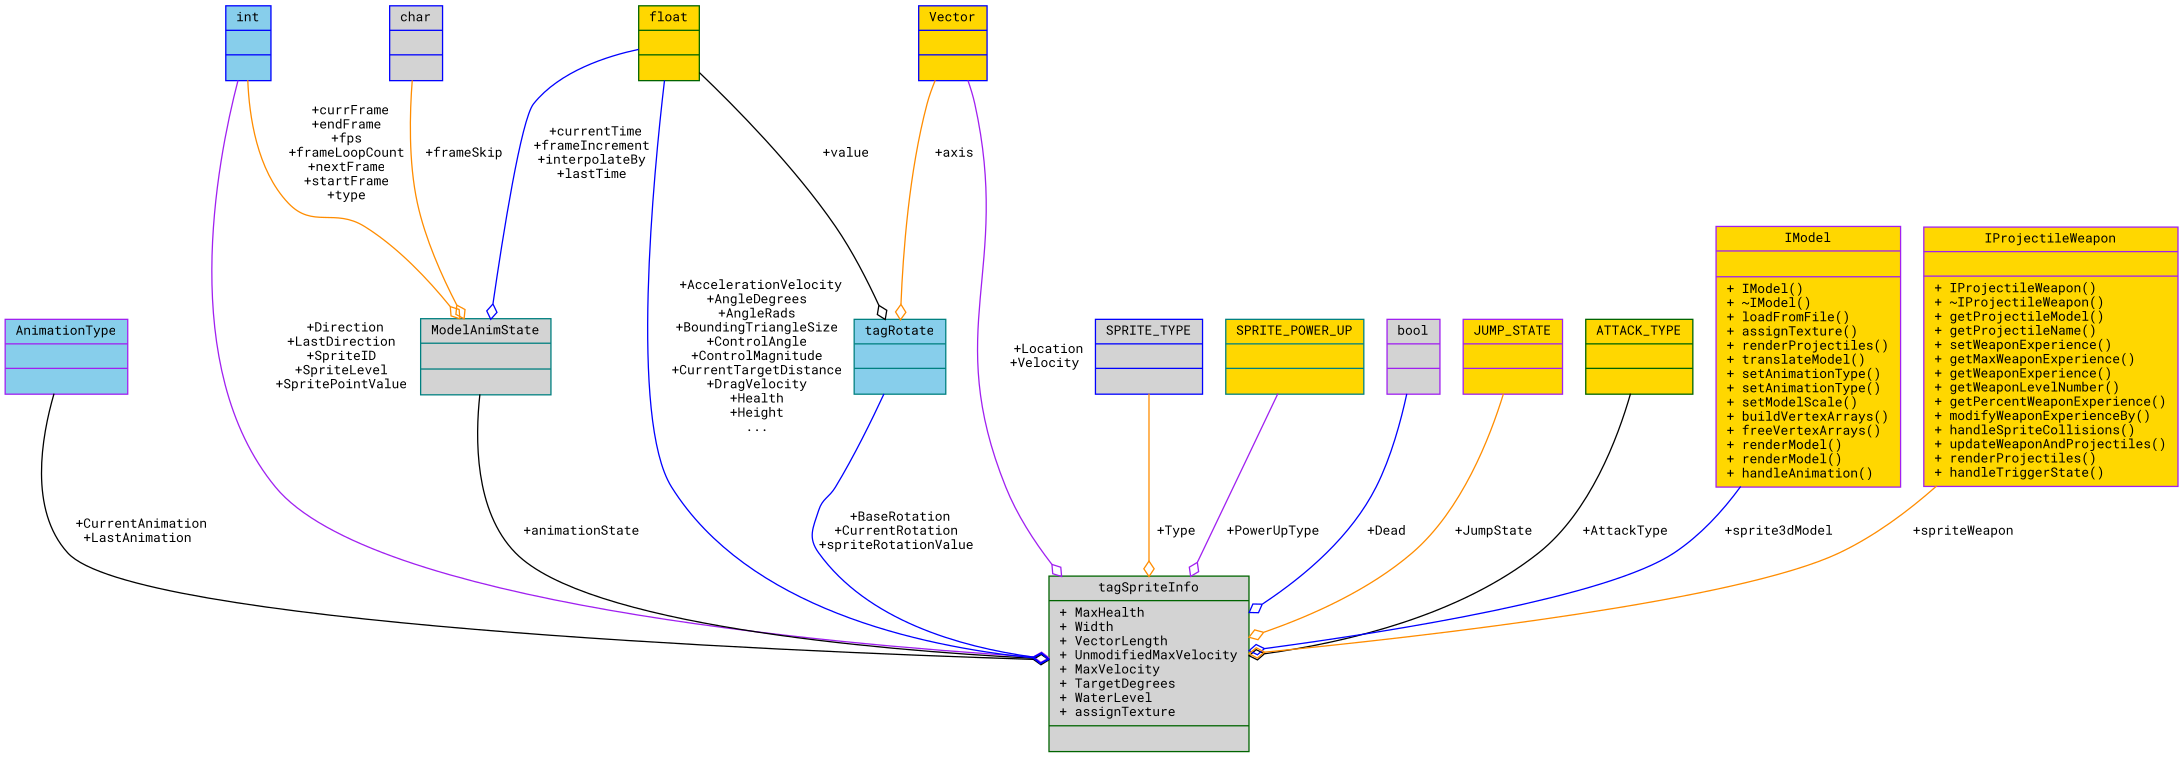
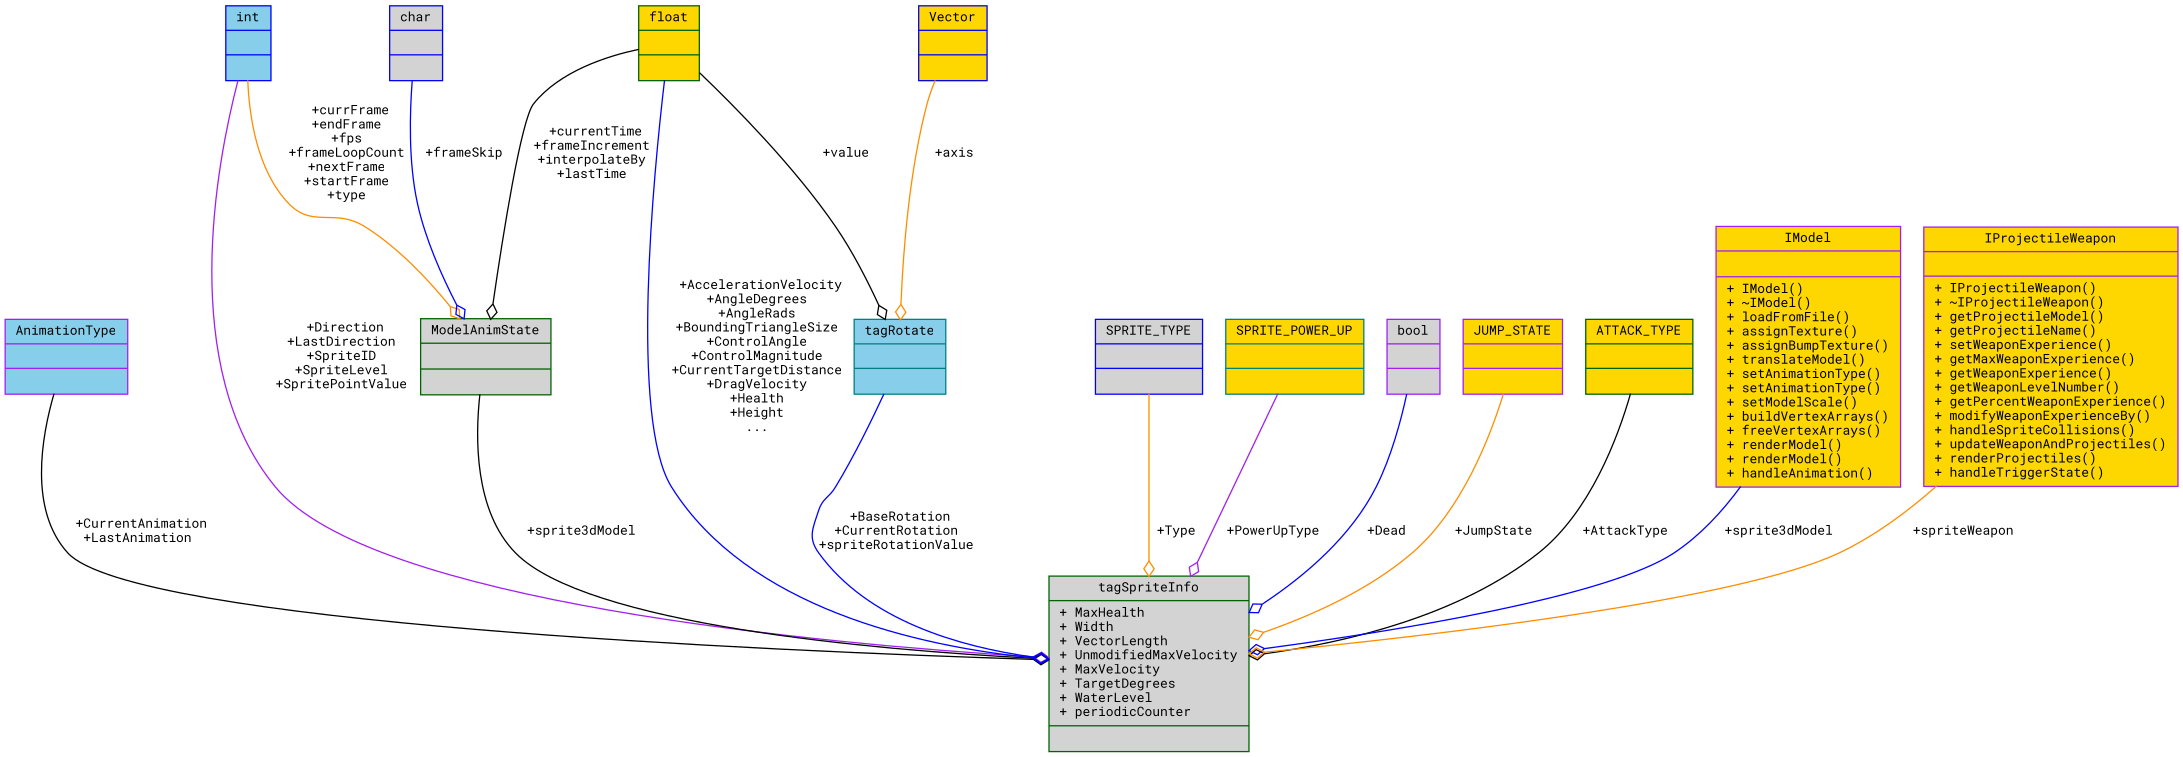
edge "float" -> "ModelAnimState": color blue -> black
edge "char" -> "ModelAnimState": color darkorange -> blue
edge "Vector" -> "tagSpriteInfo": removed, label "+Location +Velocity"
node "IModel": text "+ renderProjectiles()" -> "+ assignBumpTexture()"
node "ModelAnimState": color teal -> darkgreen
edge "ModelAnimState" -> "tagSpriteInfo": label " +animationState" -> " +sprite3dModel"
node "tagSpriteInfo": text "+ assignTexture" -> "+ periodicCounter"
